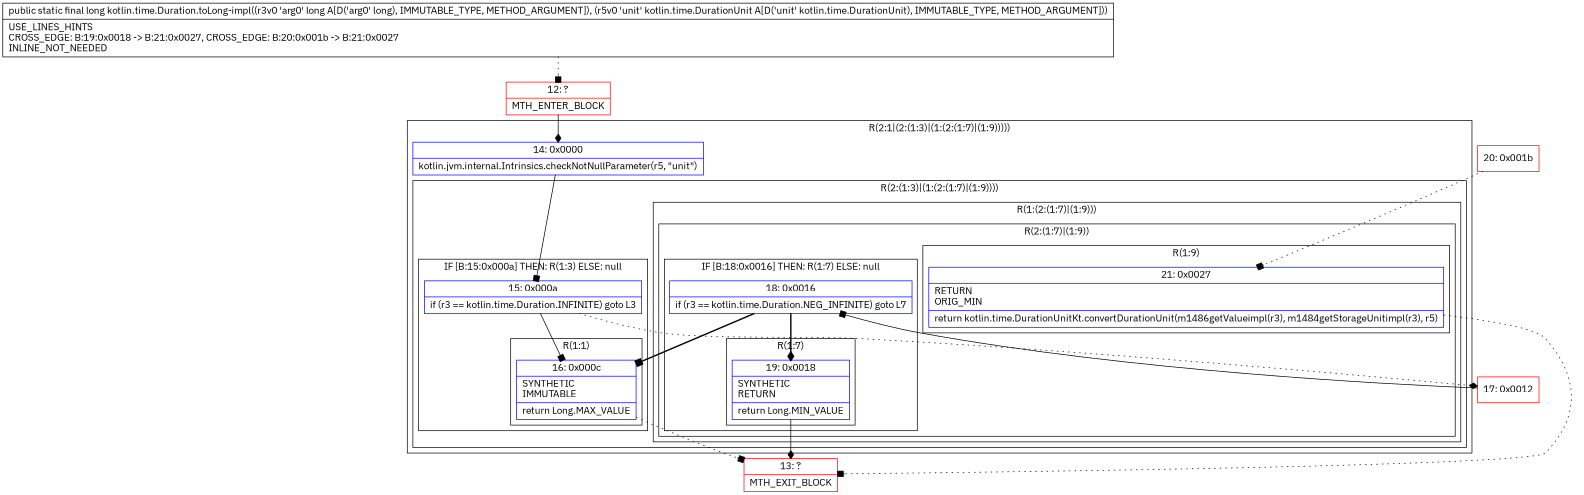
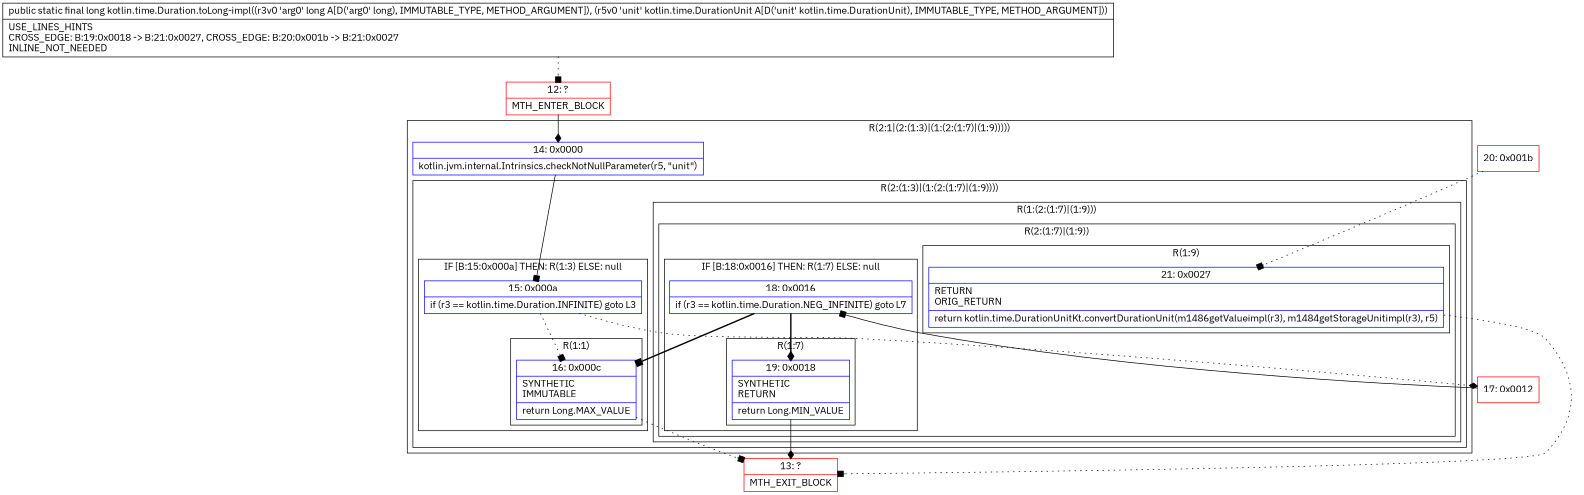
node "21: 0x0027": text "ORIG_MIN" -> "ORIG_RETURN"
edge "15: 0x000a" -> "16: 0x000c": style solid -> dotted
